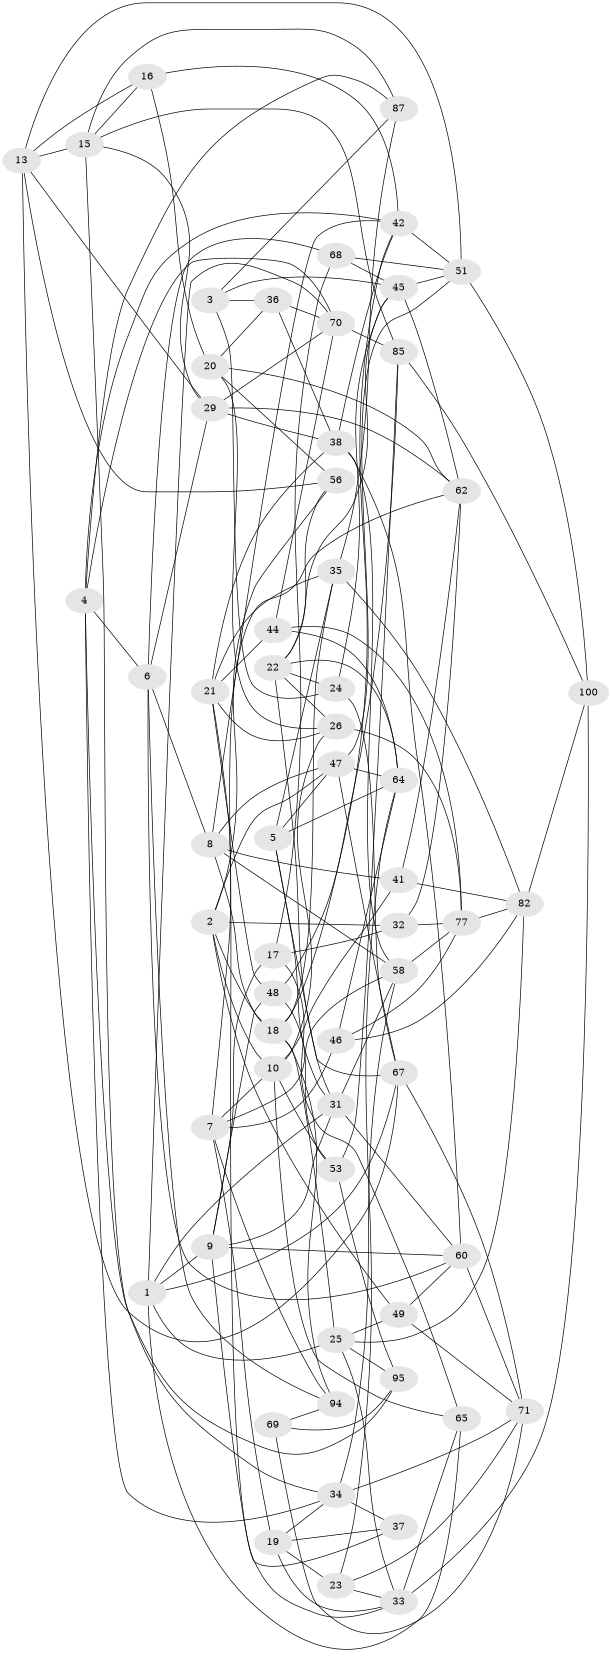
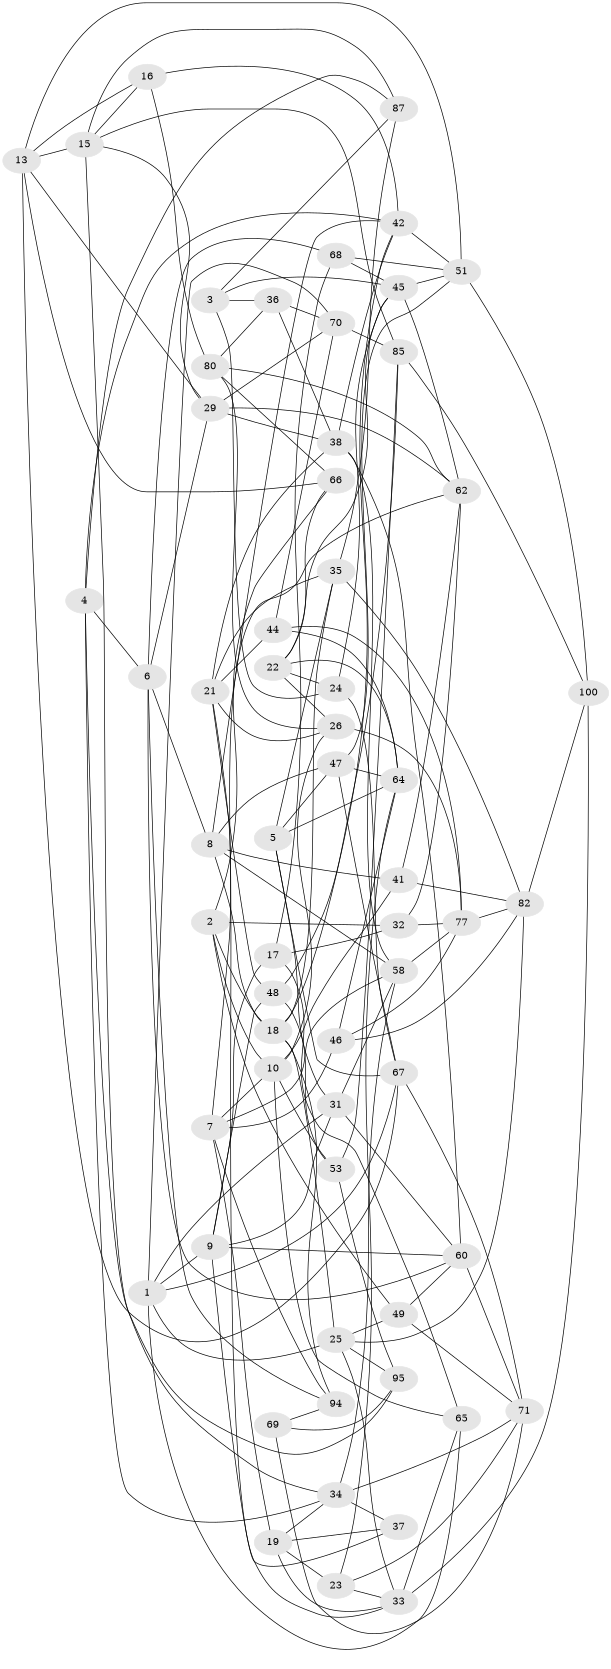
edge "70" -- "4": removed
node "20": label "20" -> "80"
node "56": label "56" -> "66"
edge "47" -- "2": removed
edge "22" -- "31": removed
